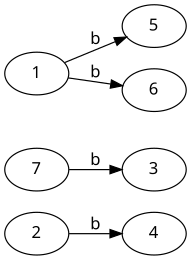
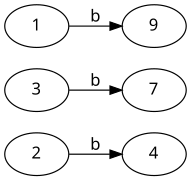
node "5": label "5" -> "9"
node "6": removed
edge "7" -> "3": reversed
